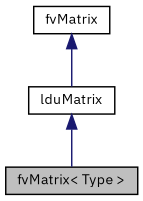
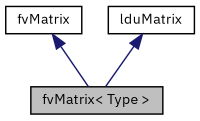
edge "lduMatrix" -> "fvMatrix": now "fvMatrix< Type >" -> "fvMatrix"
